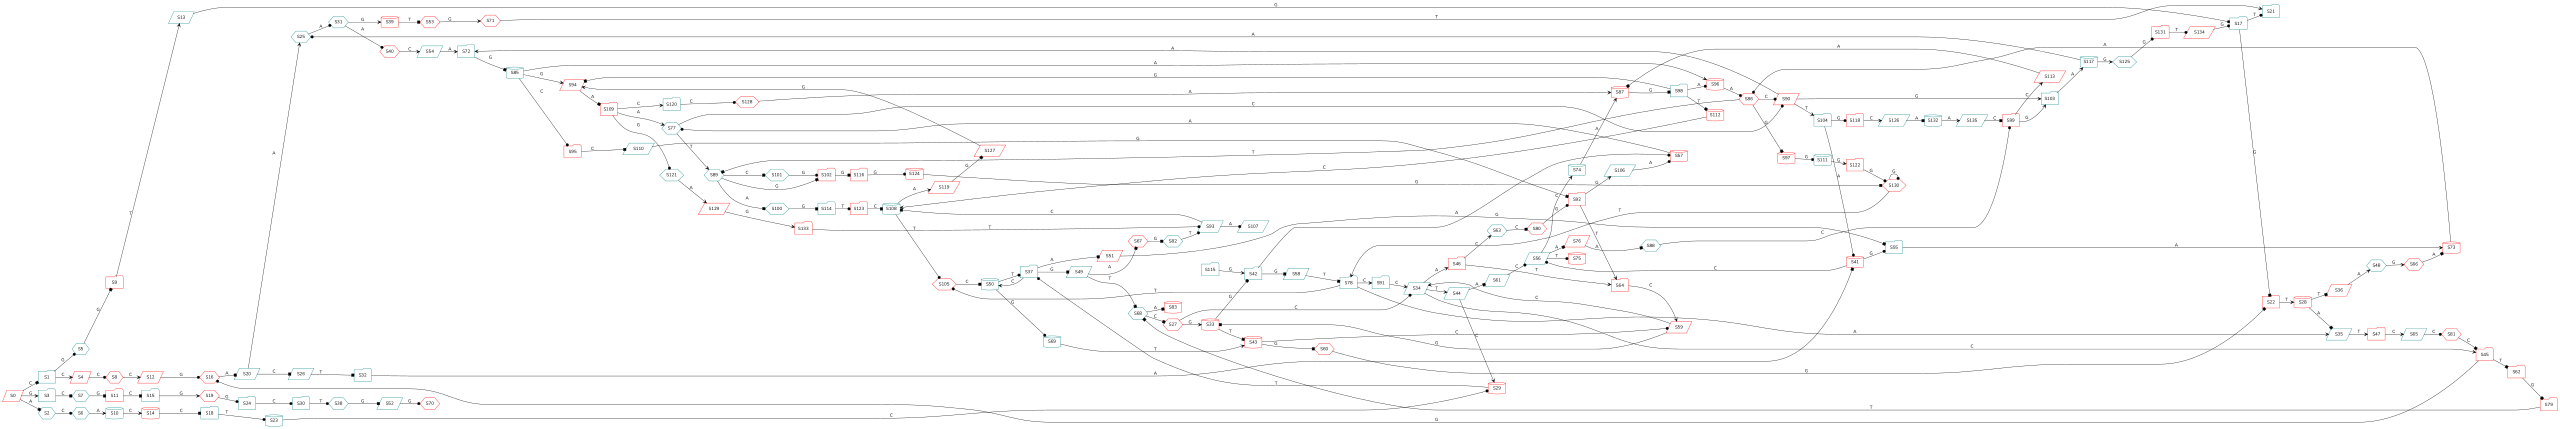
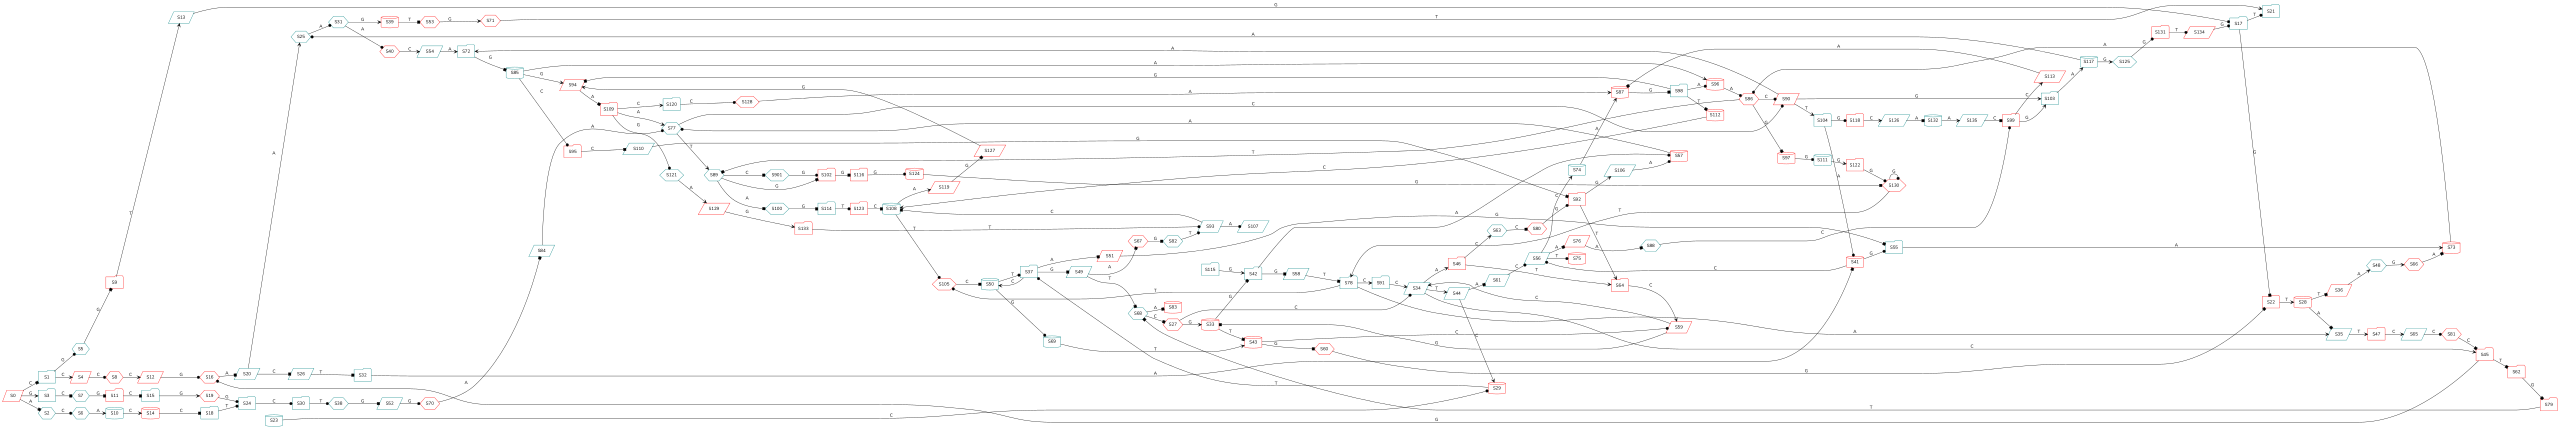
node "S101": label "S101" -> "S901"
node "S84": added
edge "S18" -> "S23": now "S18" -> "S24"
